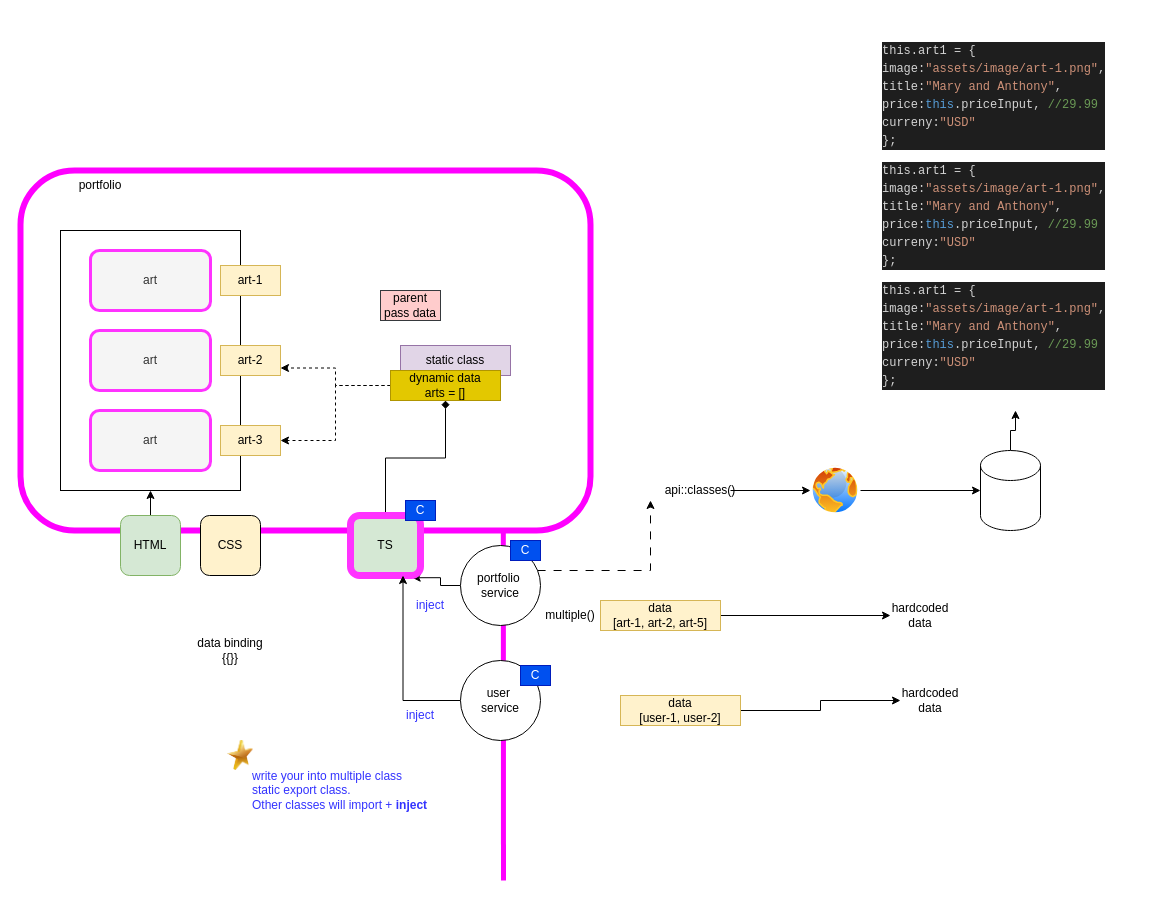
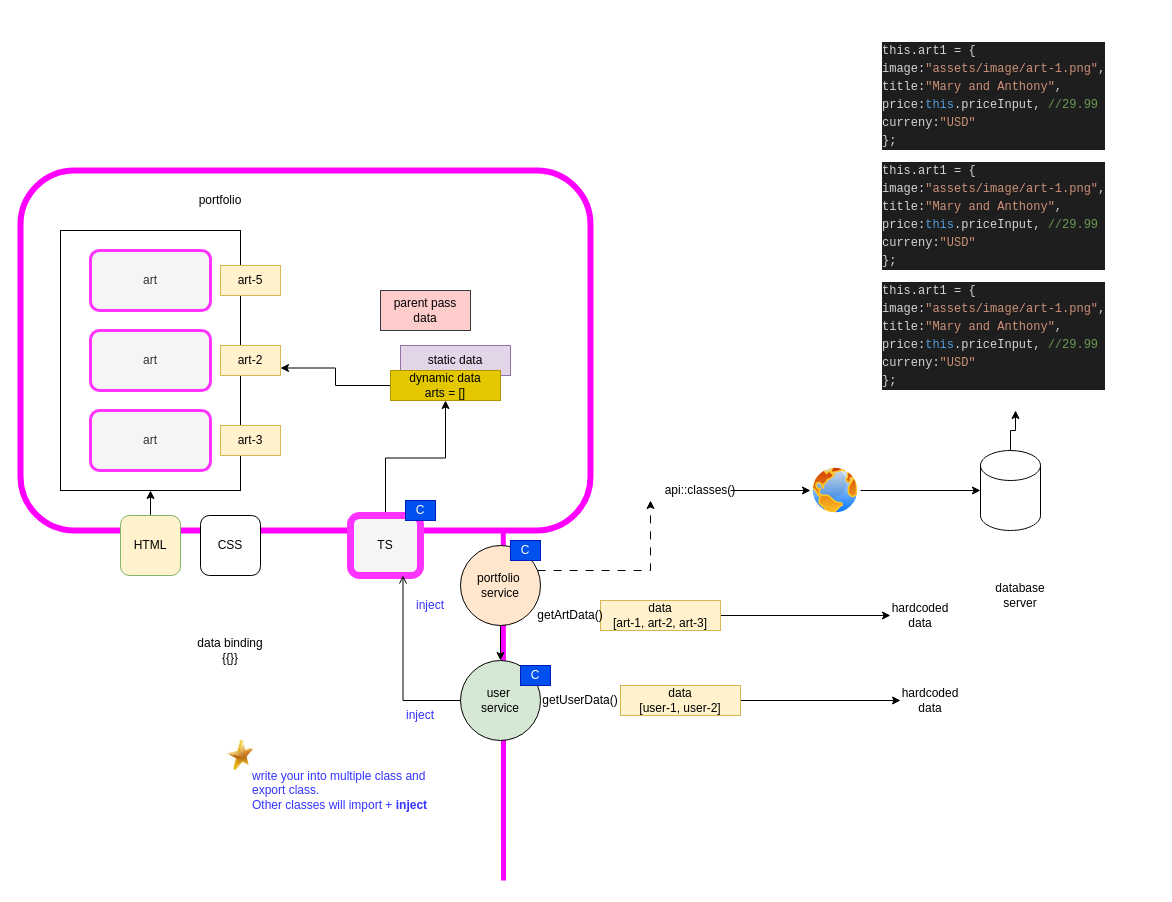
node "portfolio": moved (101, 186) -> (221, 201)
node "art-1": label "art-1" -> "art-5"
node "parent pass data": size 60x30 -> 90x40
node "static class": label "static class" -> "static data"
edge "dynamic data arts = []" -> "art-2": style dashed -> solid
edge "TS" -> "dynamic data arts = []": arrowhead diamond -> classic
edge "dynamic data arts = []" -> "art-3": removed
node "HTML": fillcolor #d5e8d4 -> #fff2cc
node "CSS": fillcolor #fff2cc -> #ffffff
node "TS": fillcolor #d5e8d4 -> #f5f5f5
edge "portfolio service" -> "TS": now "portfolio service" -> "user service"
edge "user service" -> "TS": arrowhead classic -> open
node "portfolio service": fillcolor #ffffff -> #ffe6cc
node "database server": added
node "multiple()": label "multiple()" -> "getArtData()"
node "data [art-1, art-2, art-5]": label "data [art-1, art-2, art-5]" -> "data [art-1, art-2, art-3]"
node "user service": fillcolor #ffffff -> #d5e8d4
node "getUserData()": added
node "data [user-1, user-2]": moved (681, 711) -> (681, 701)
node "write your into multiple class static export class. Other classes will import + inject": label "write your into multiple class static export class. Other classes will import + inject" -> "write your into multiple class and export class. Other classes will import + inject"
